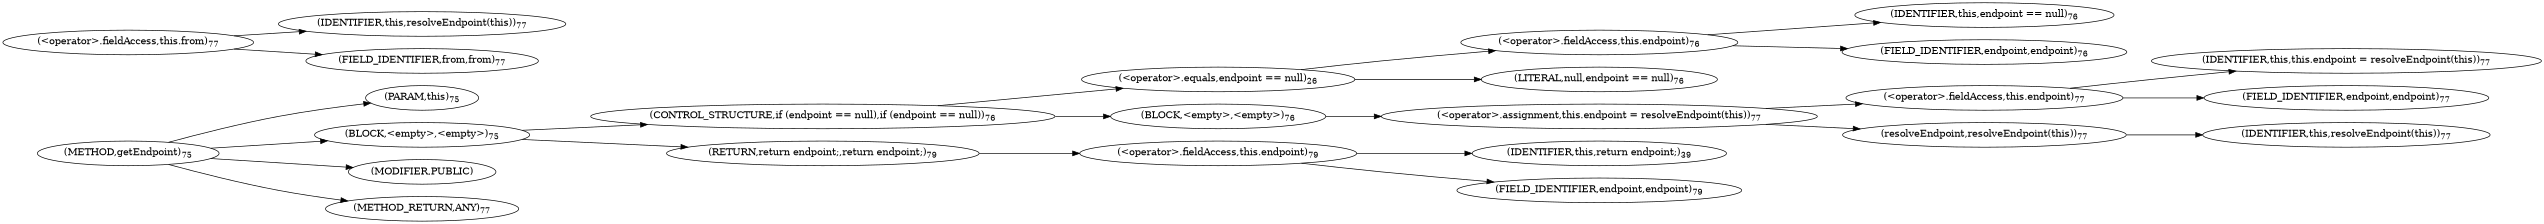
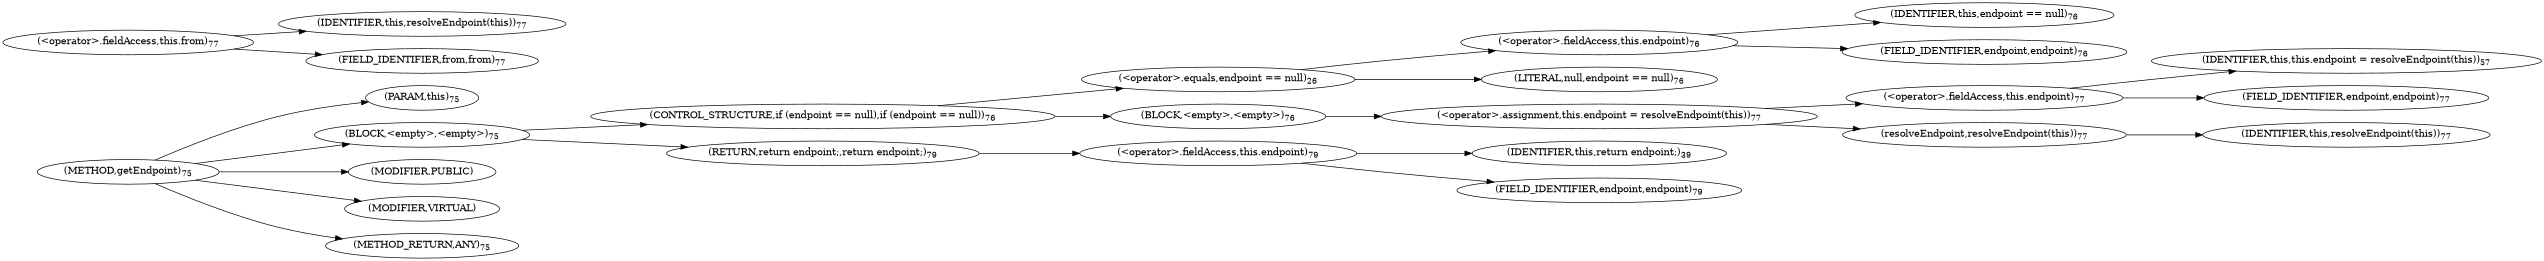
node "(IDENTIFIER,this,this.endpoint = resolveEndpoint(this))": text "77" -> "57"
node "(METHOD_RETURN,ANY)": text "77" -> "75"
node "(MODIFIER,VIRTUAL)": added
